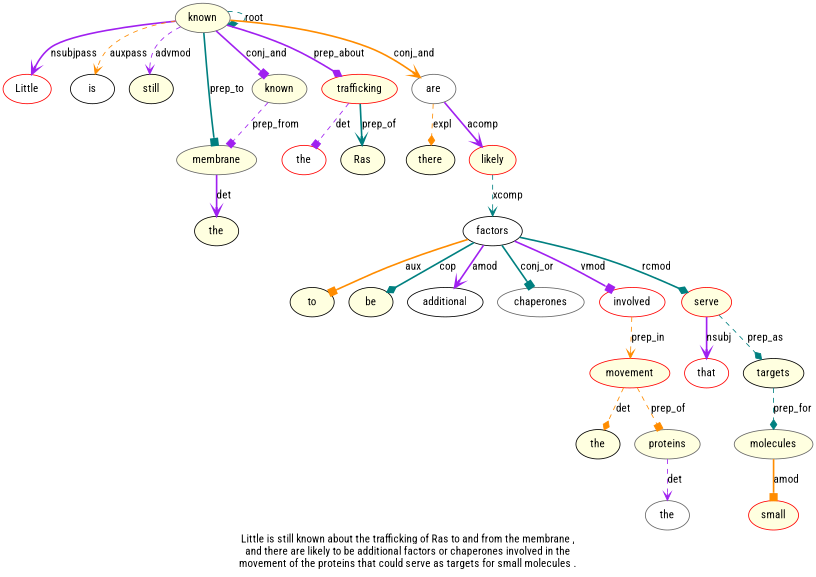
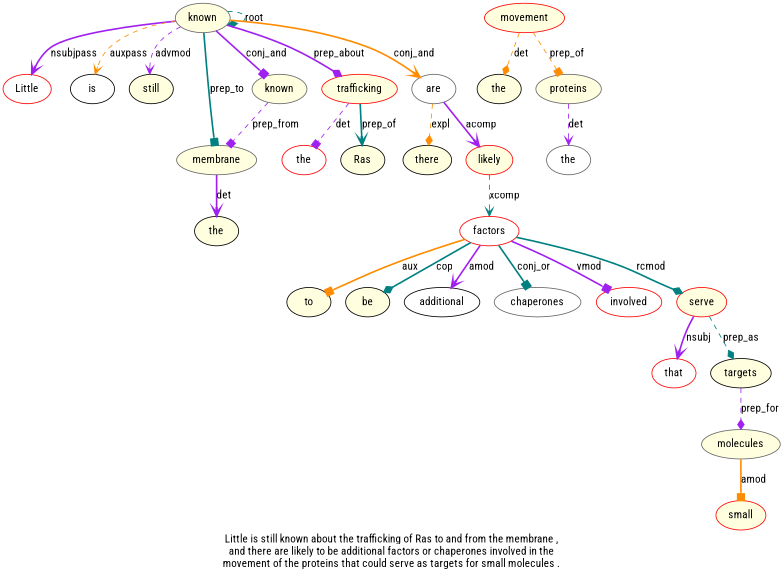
node "factors": color black -> red
edge "involved" -> "movement": removed, label "prep_in"
edge "targets" -> "molecules": color teal -> purple
